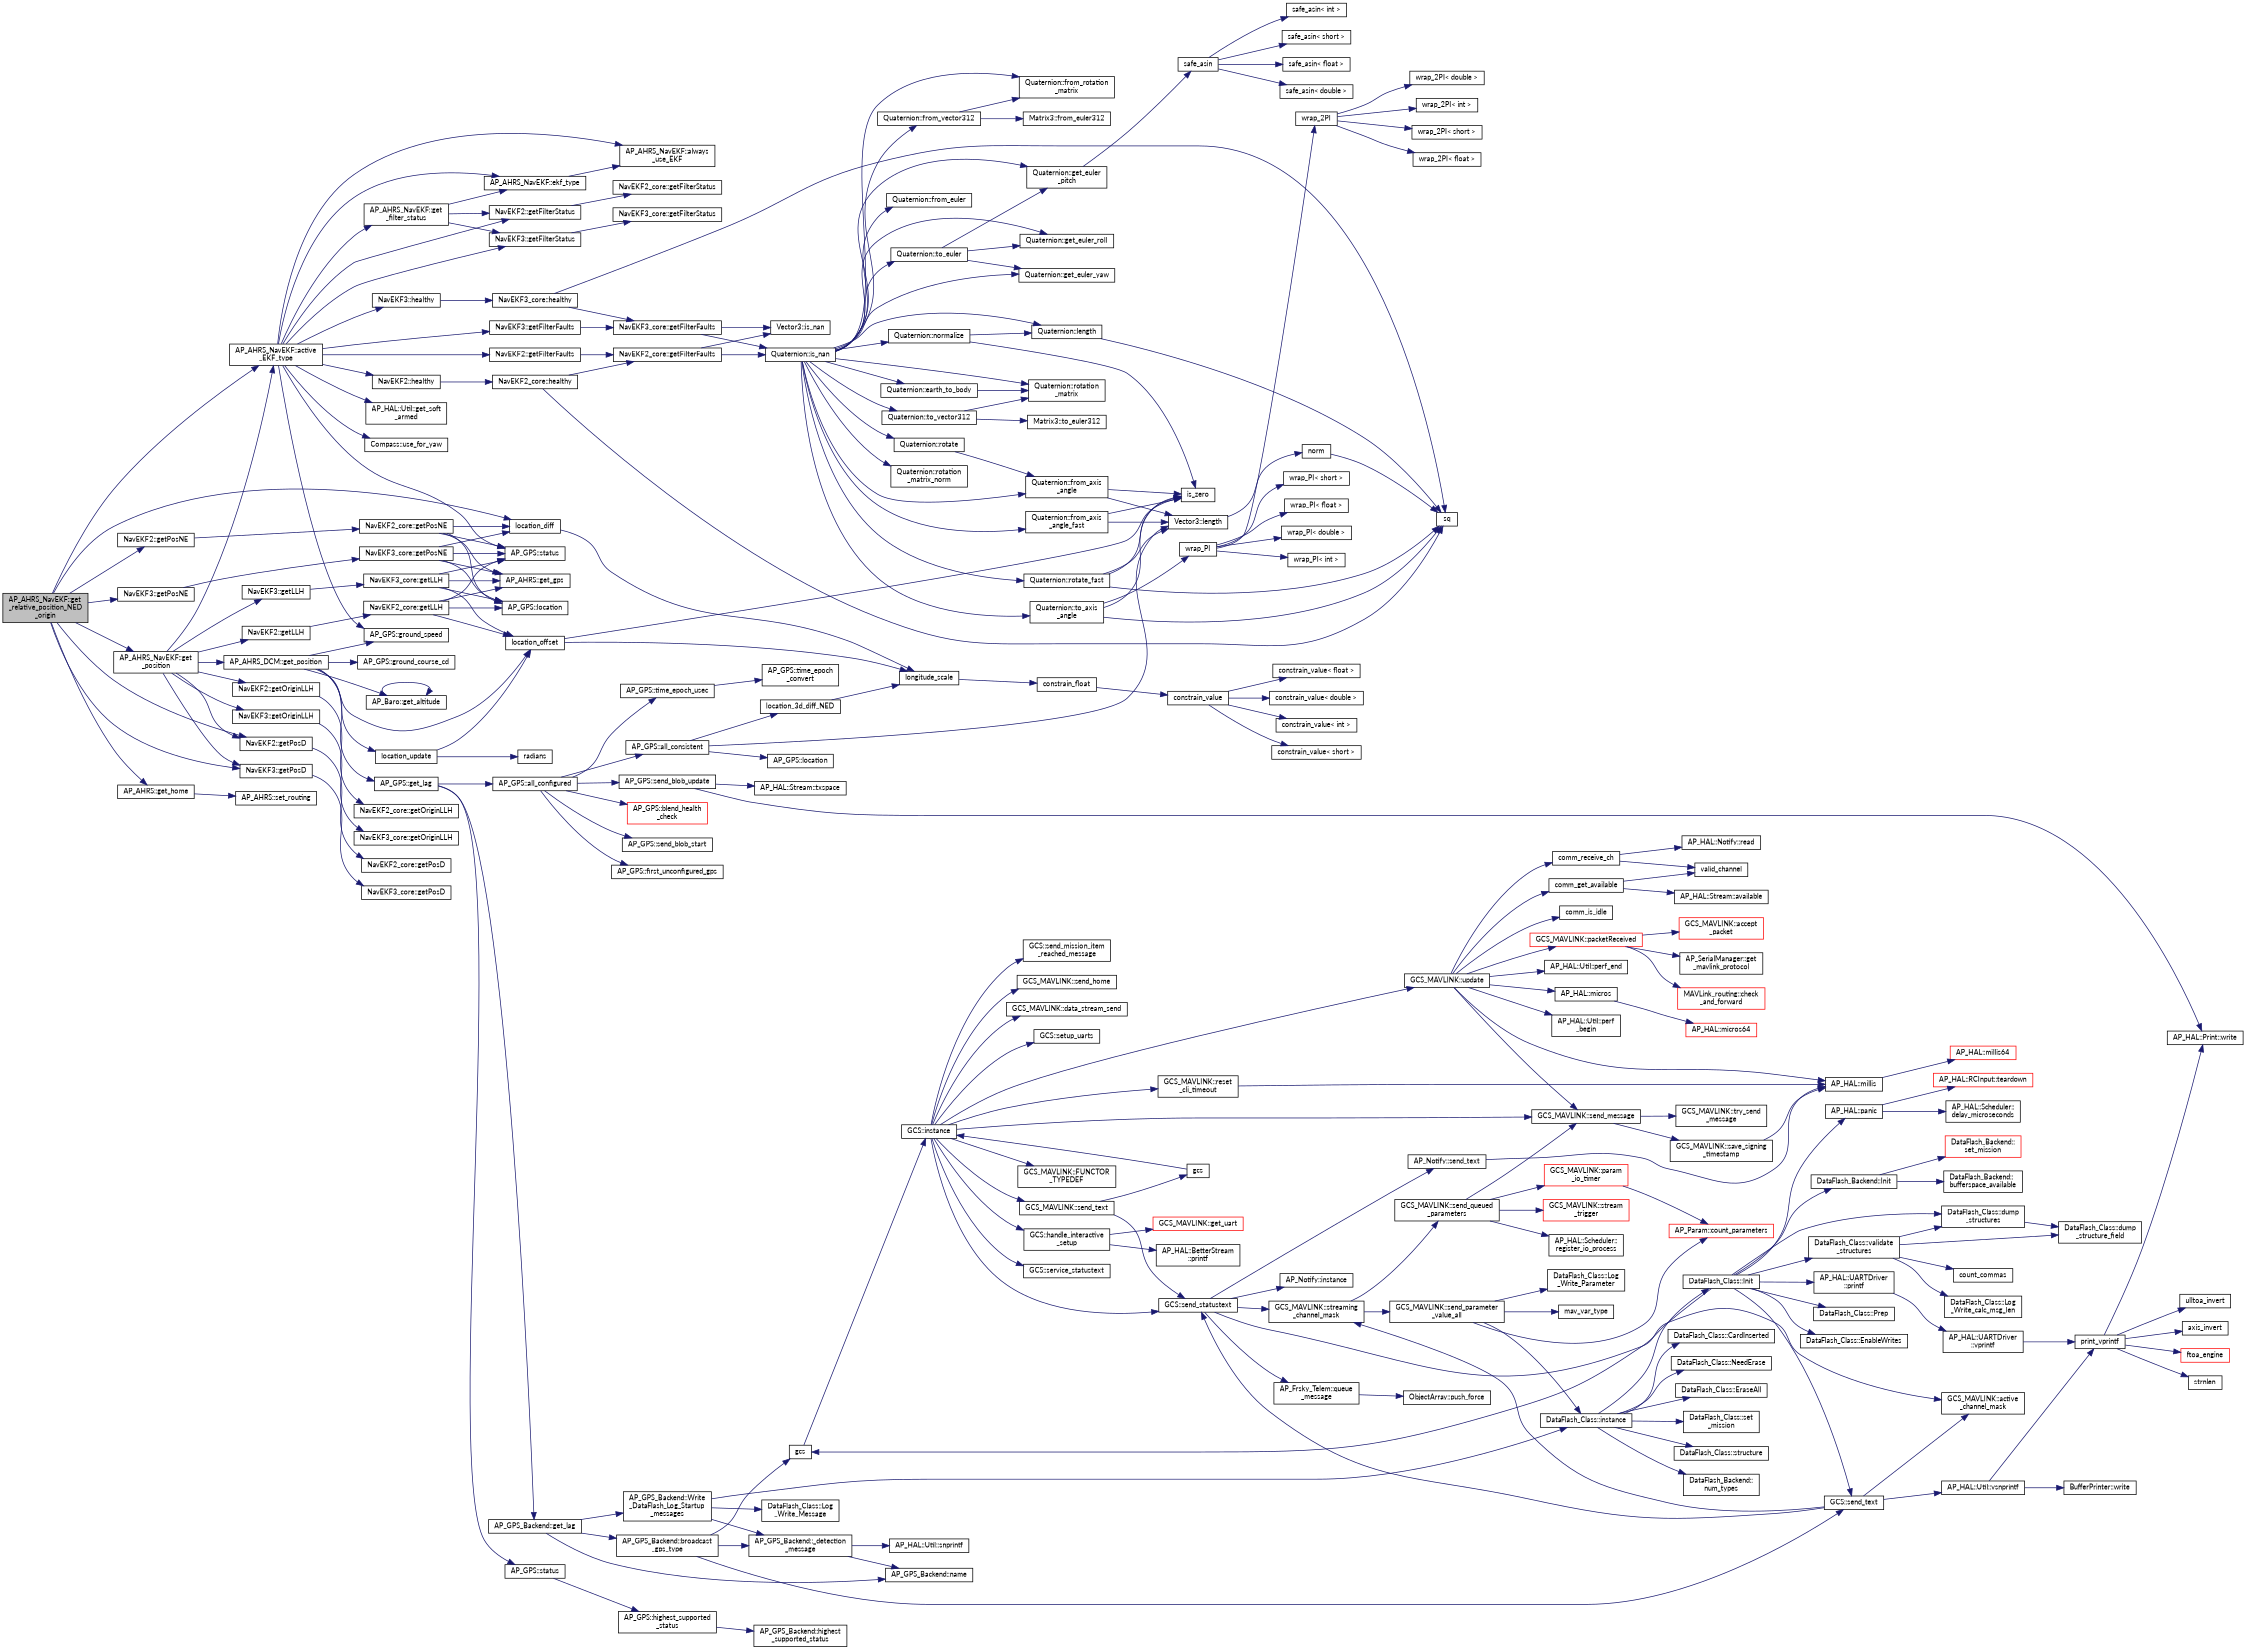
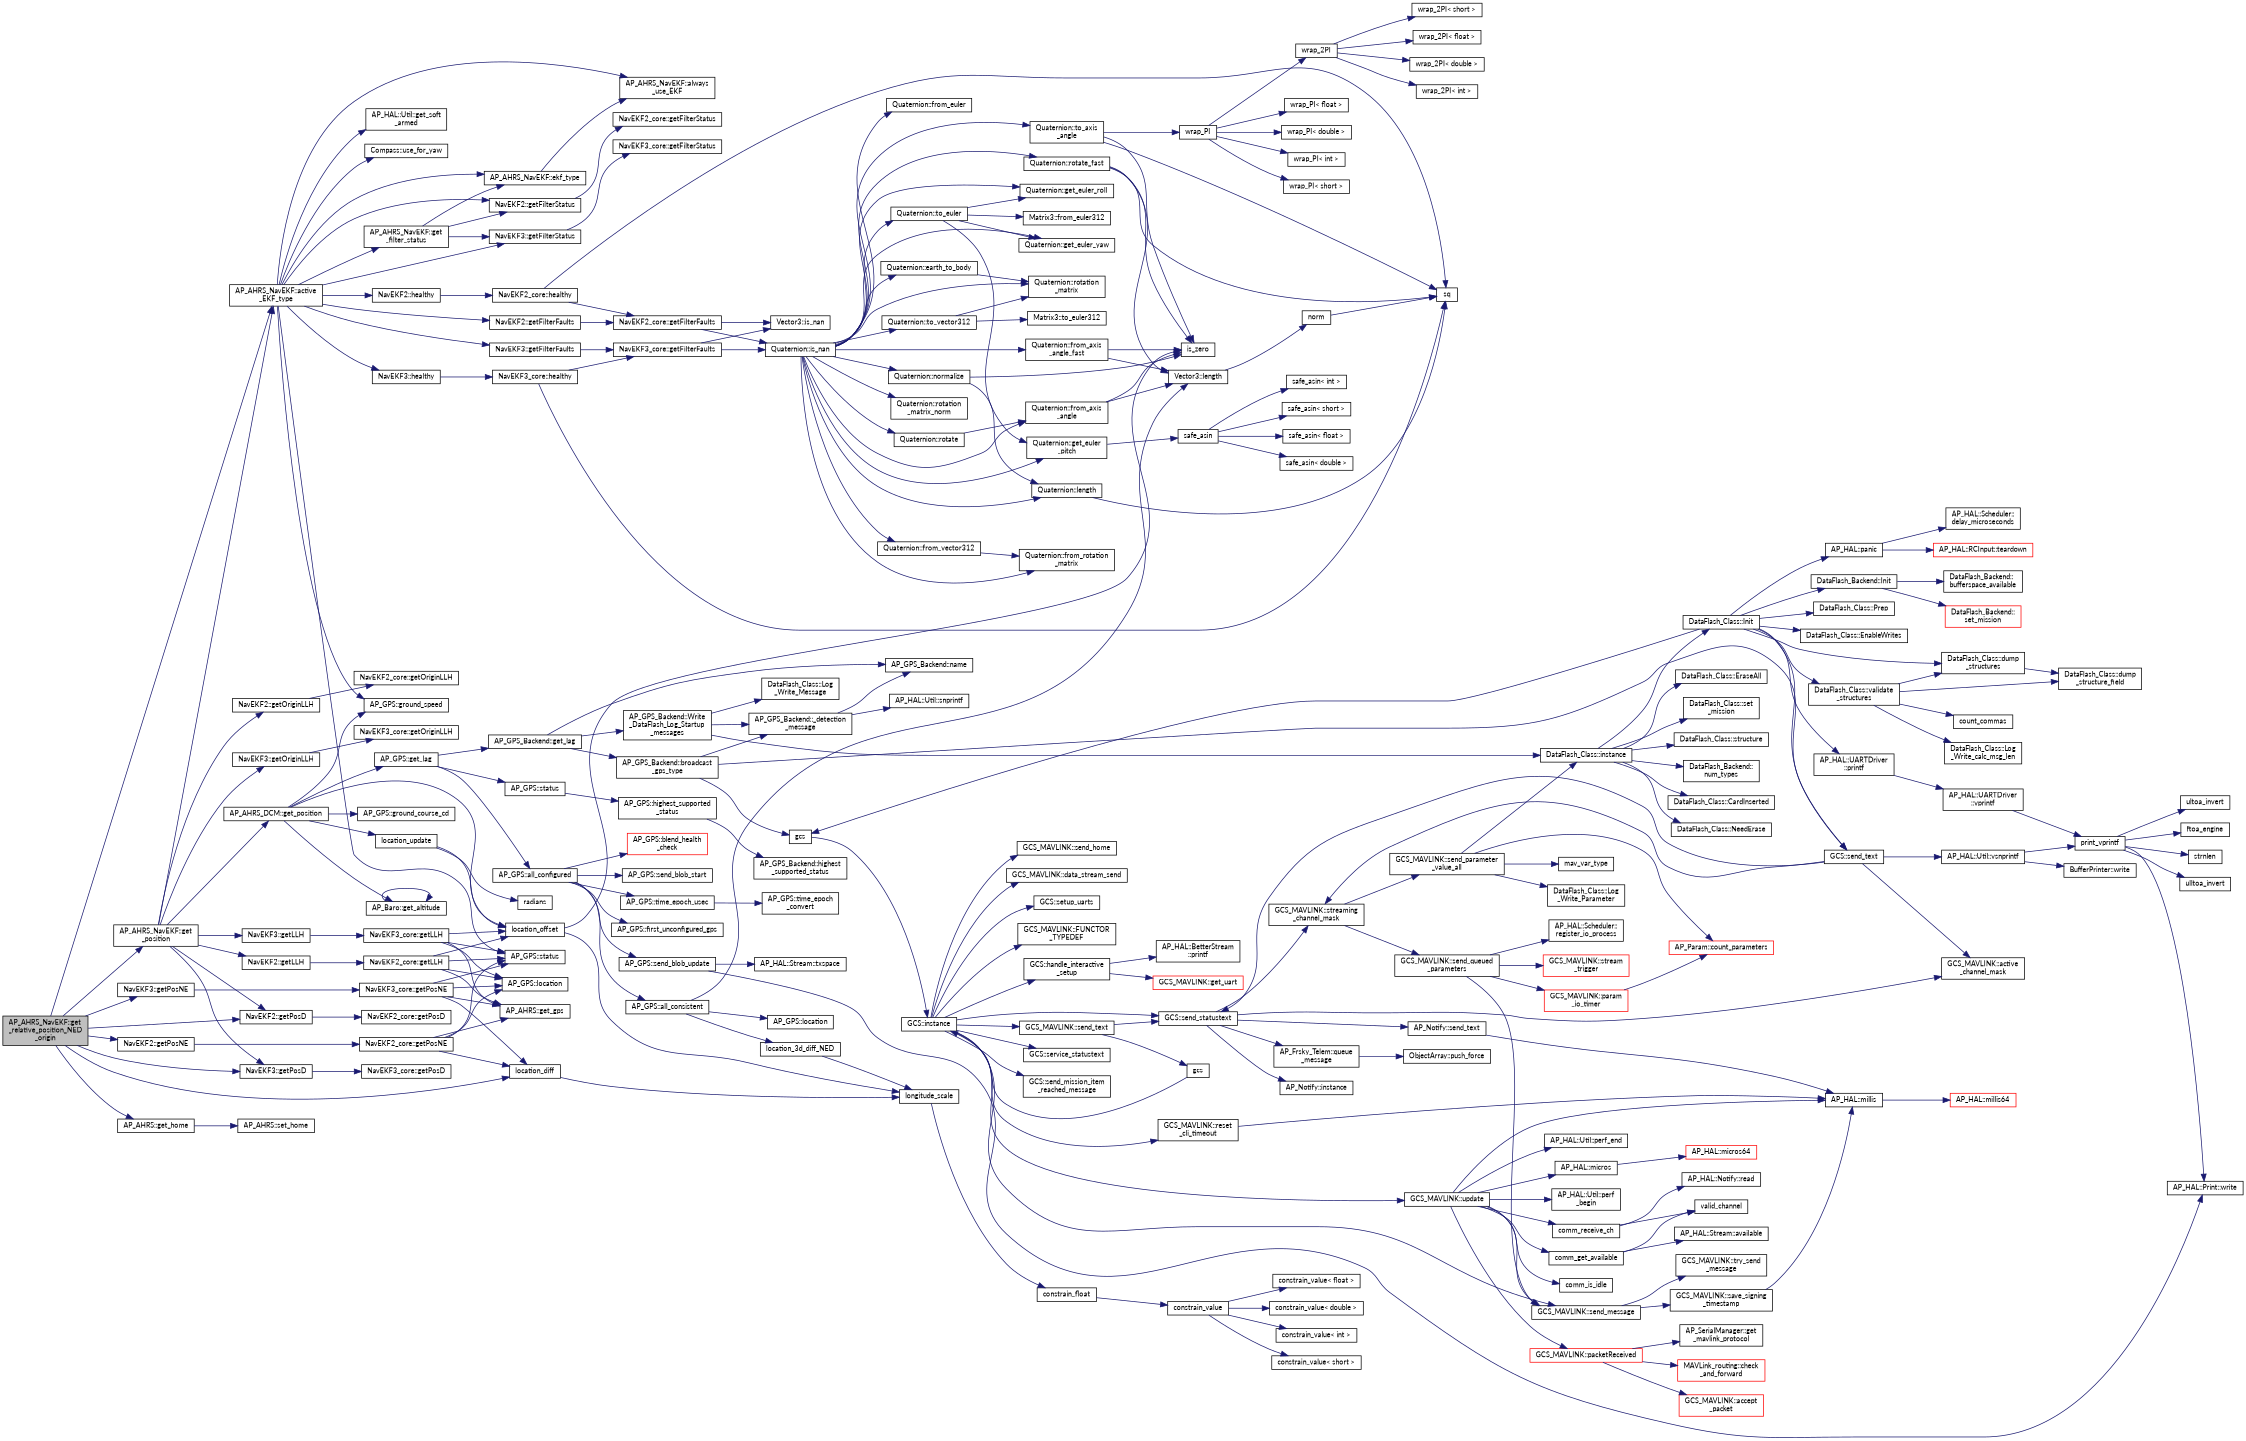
edge "Quaternion::from_vector312" -> "Matrix3::from_euler312": now "Quaternion::to_euler" -> "Matrix3::from_euler312"
node "AP_AHRS::set_routing": label "AP_AHRS::set_routing" -> "AP_AHRS::set_home"
node "axis_invert": label "axis_invert" -> "ultoa_invert"
node "ftoa_engine": color red -> black
